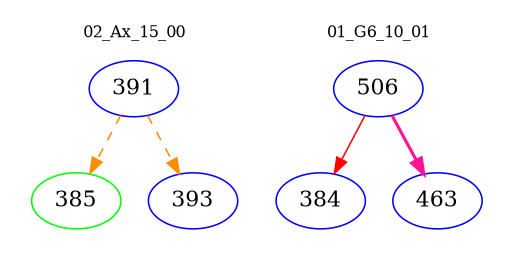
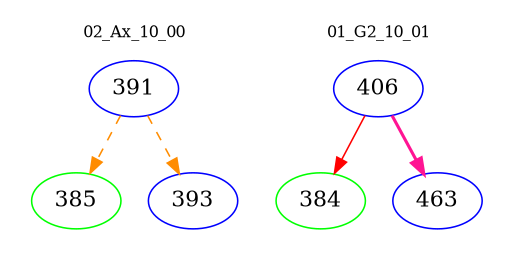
cluster "02_Ax_15_00": label "02_Ax_15_00" -> "02_Ax_10_00"
cluster "01_G6_10_01": label "01_G6_10_01" -> "01_G2_10_01"
node "506": label "506" -> "406"
node "384": color blue -> green
